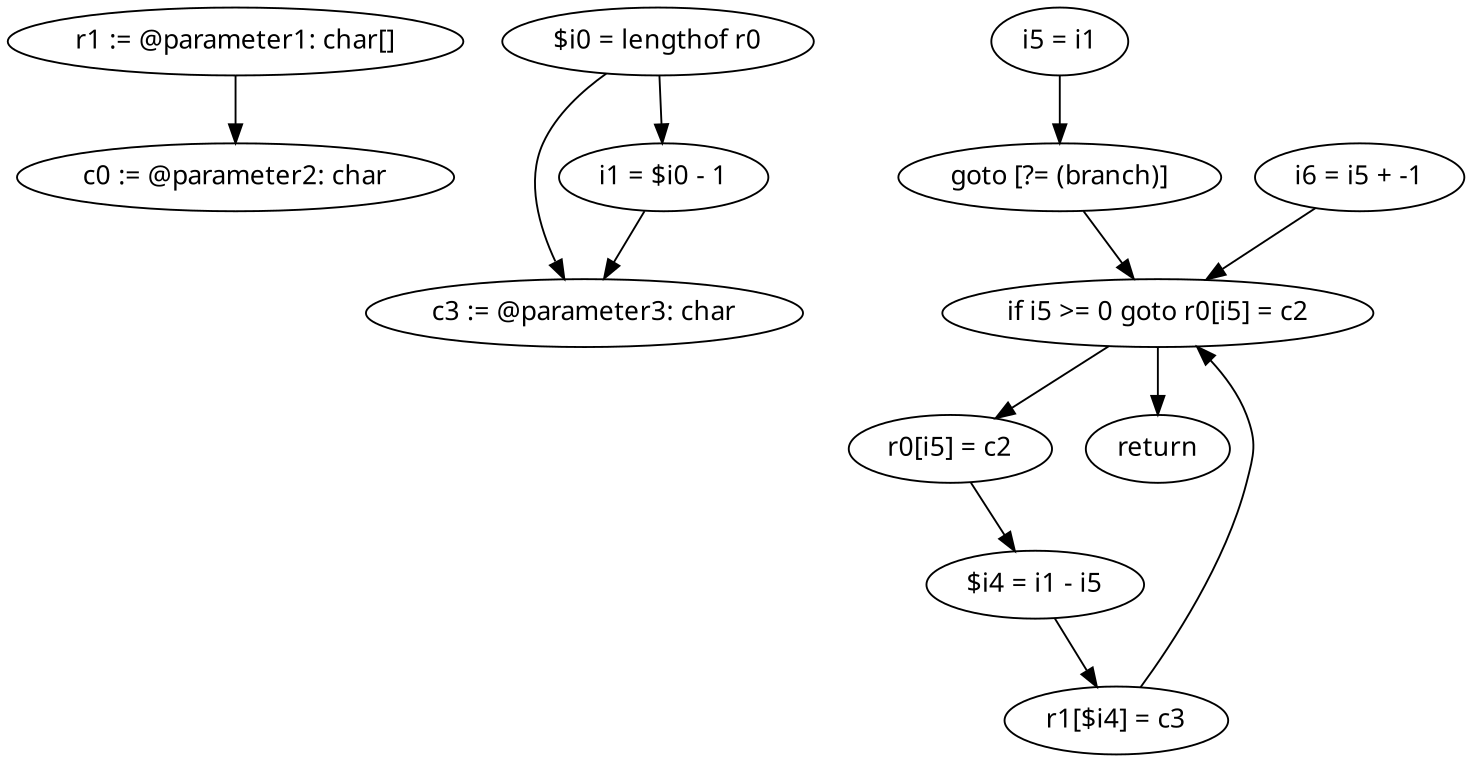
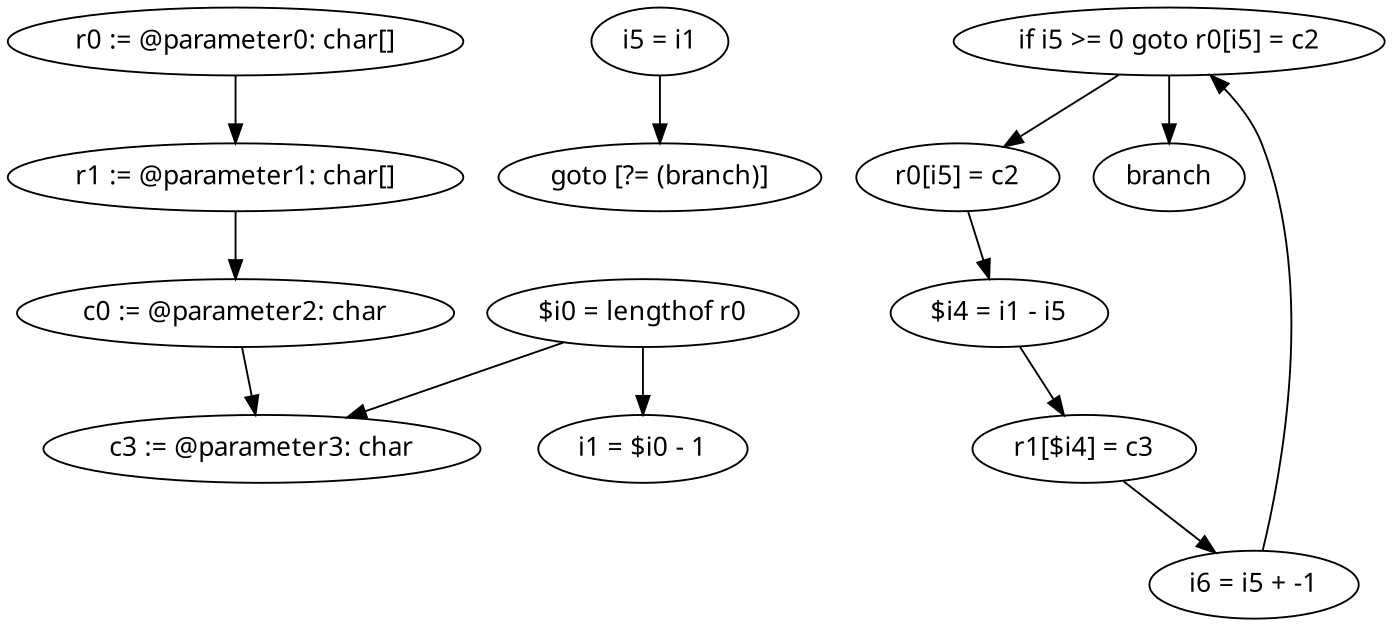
node "r0 := @parameter0: char[]": added
edge "i1 = $i0 - 1" -> "c3 := @parameter3: char": now "c0 := @parameter2: char" -> "c3 := @parameter3: char"
edge "goto [?= (branch)]" -> "if i5 >= 0 goto r0[i5] = c2": removed
node "return": label "return" -> "branch"
edge "r1[$i4] = c3" -> "if i5 >= 0 goto r0[i5] = c2": now "r1[$i4] = c3" -> "i6 = i5 + -1"
